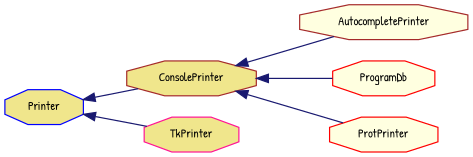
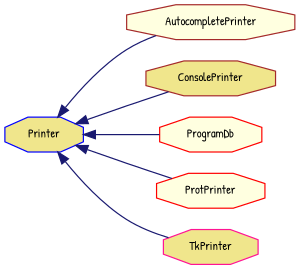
edge "AutocompletePrinter" -> "ConsolePrinter": now "AutocompletePrinter" -> "Printer"
edge "ProgramDb" -> "ConsolePrinter": now "ProgramDb" -> "Printer"
edge "ProtPrinter" -> "ConsolePrinter": now "ProtPrinter" -> "Printer"
